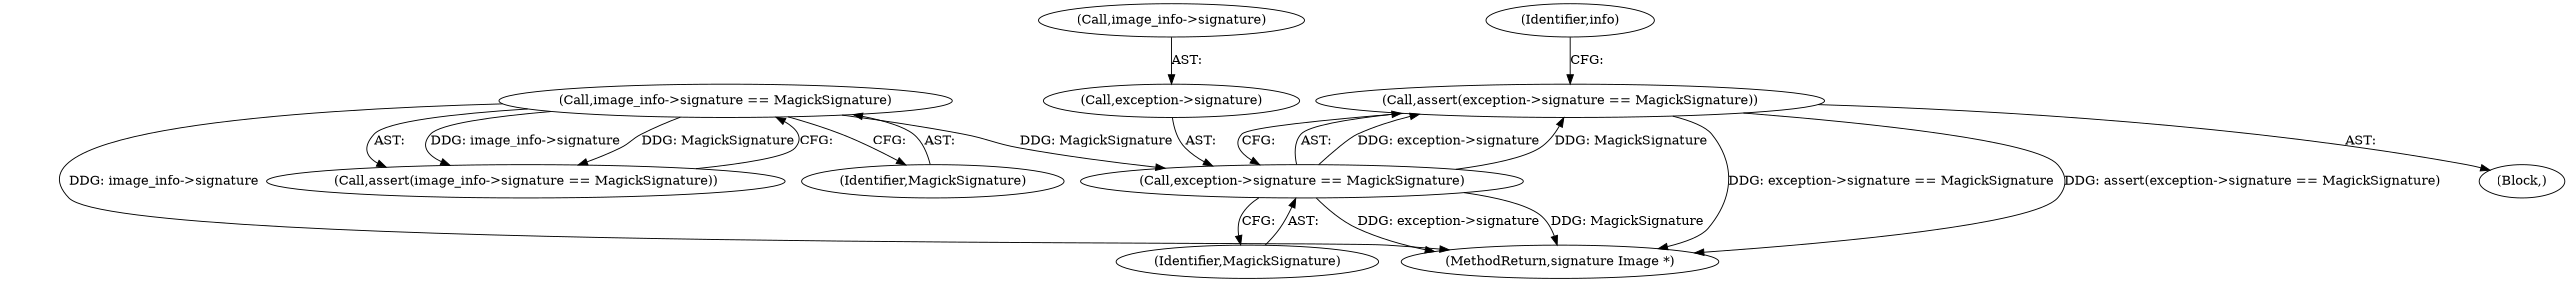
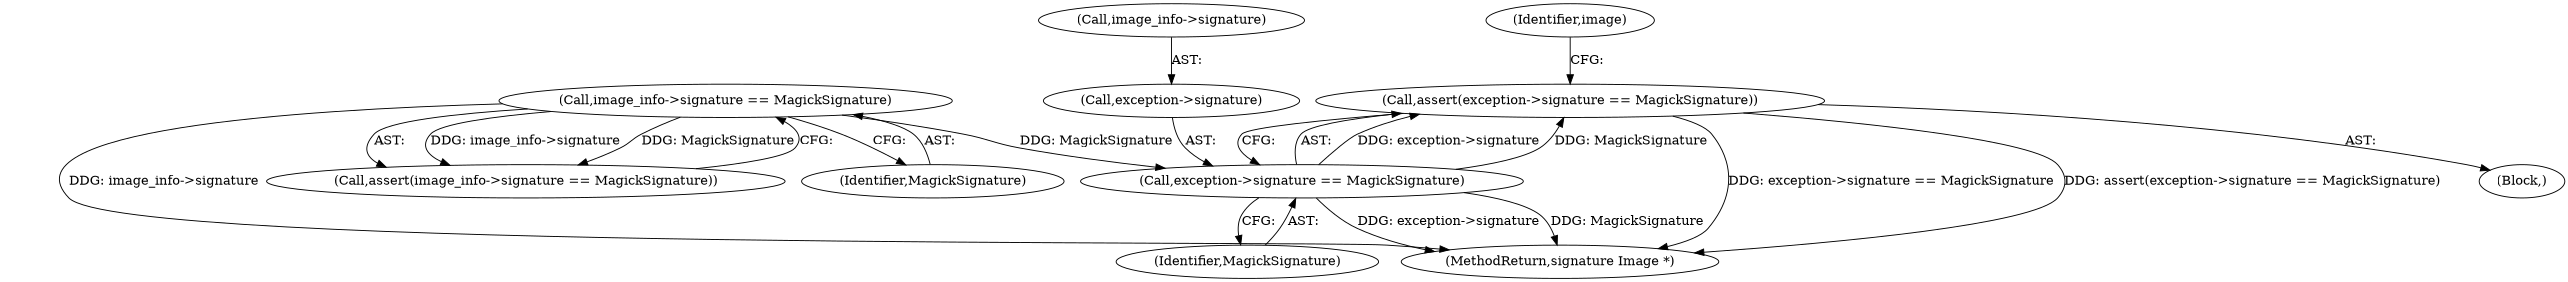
node "(Identifier,info)": label "(Identifier,info)" -> "(Identifier,image)"
